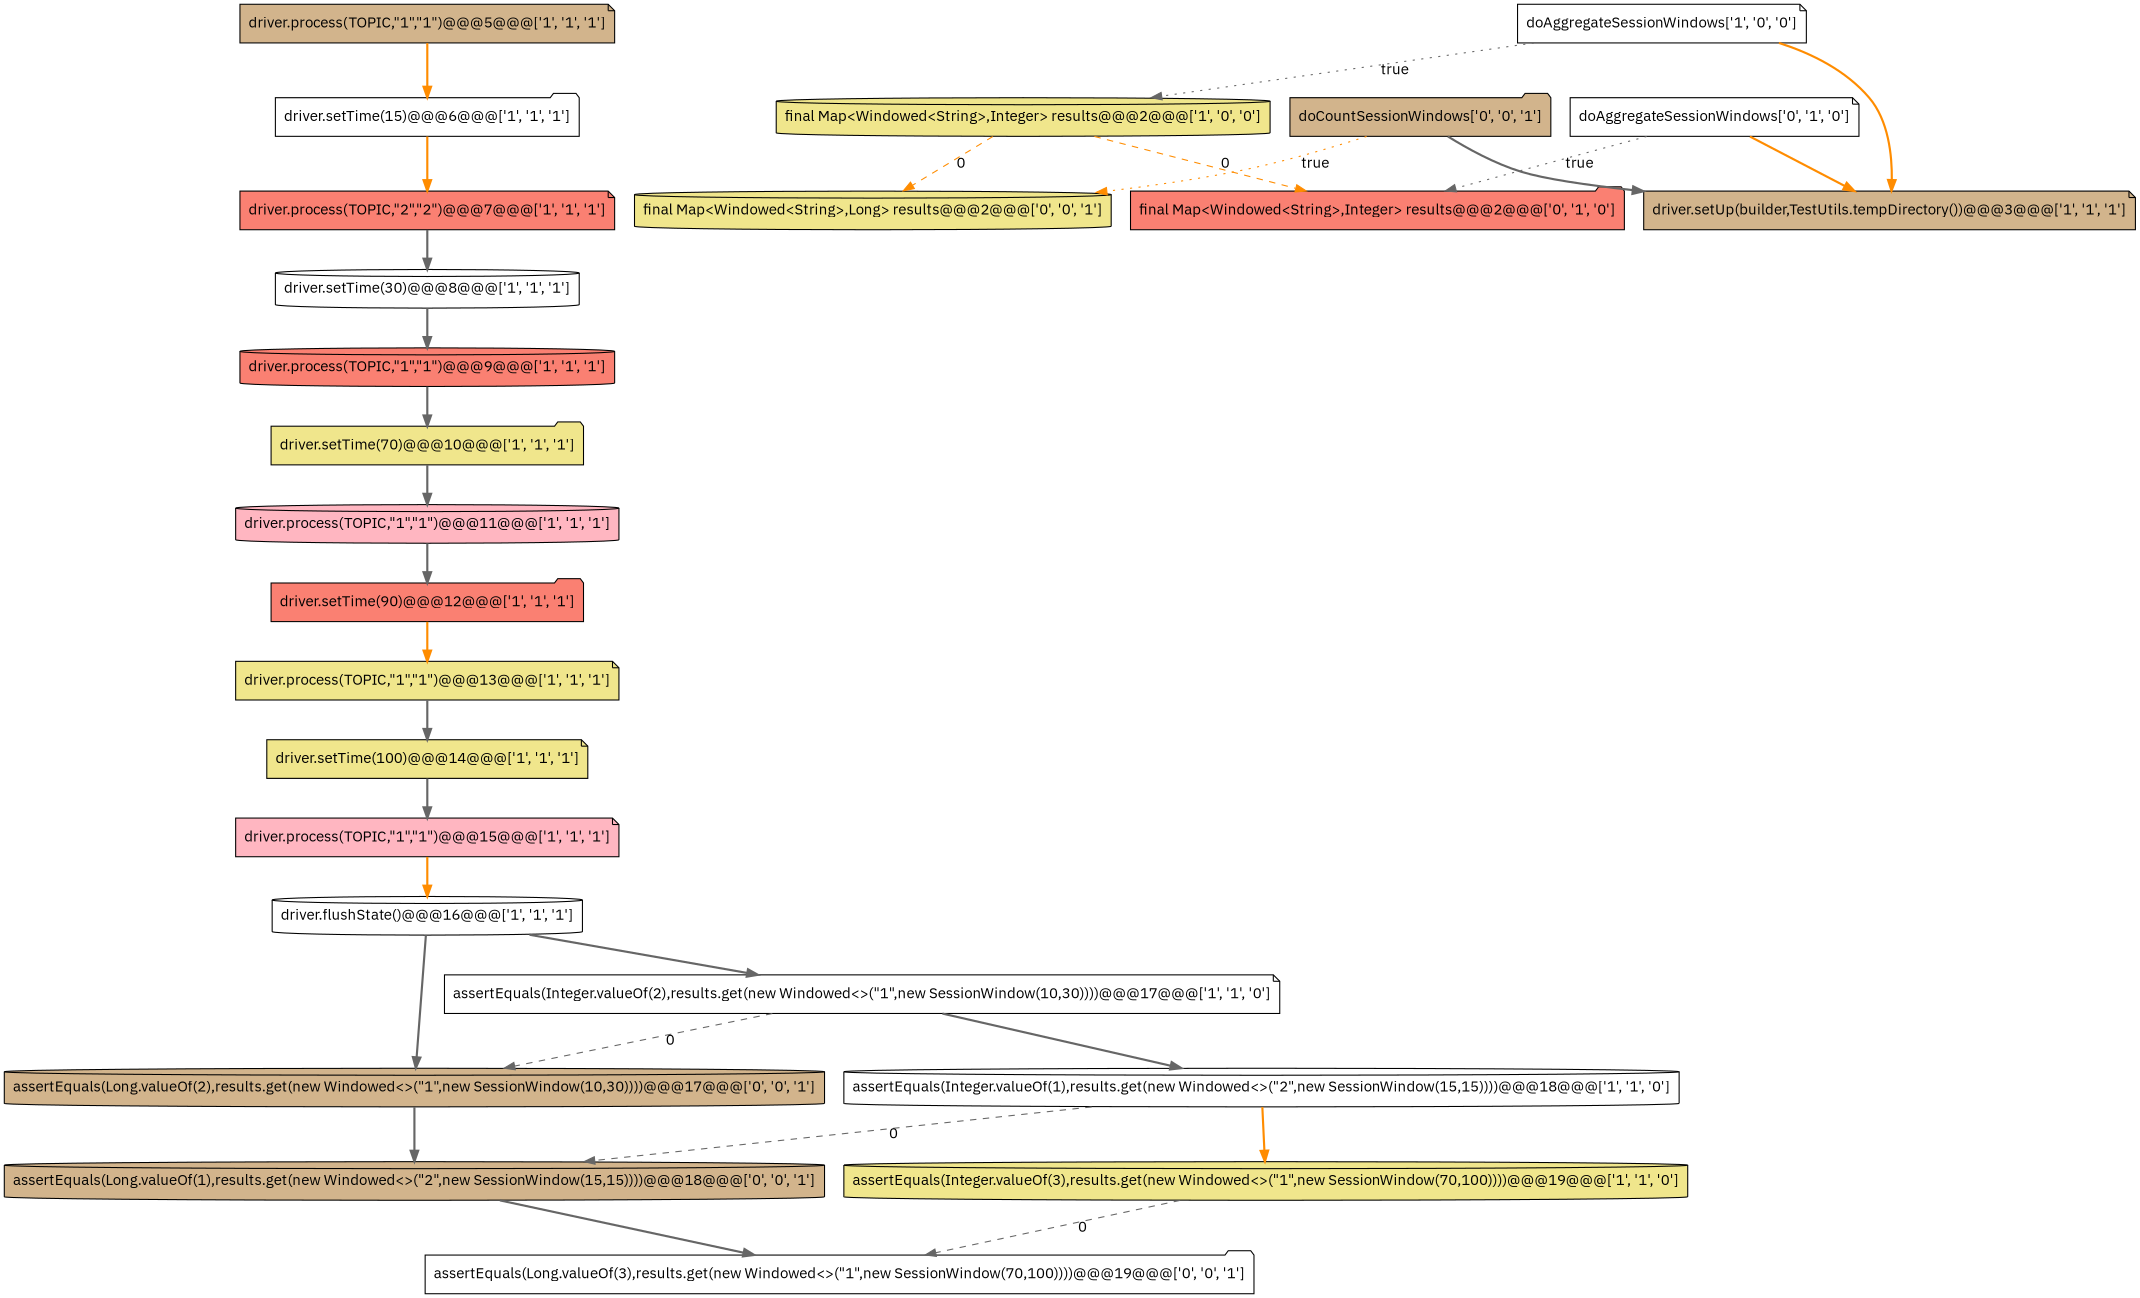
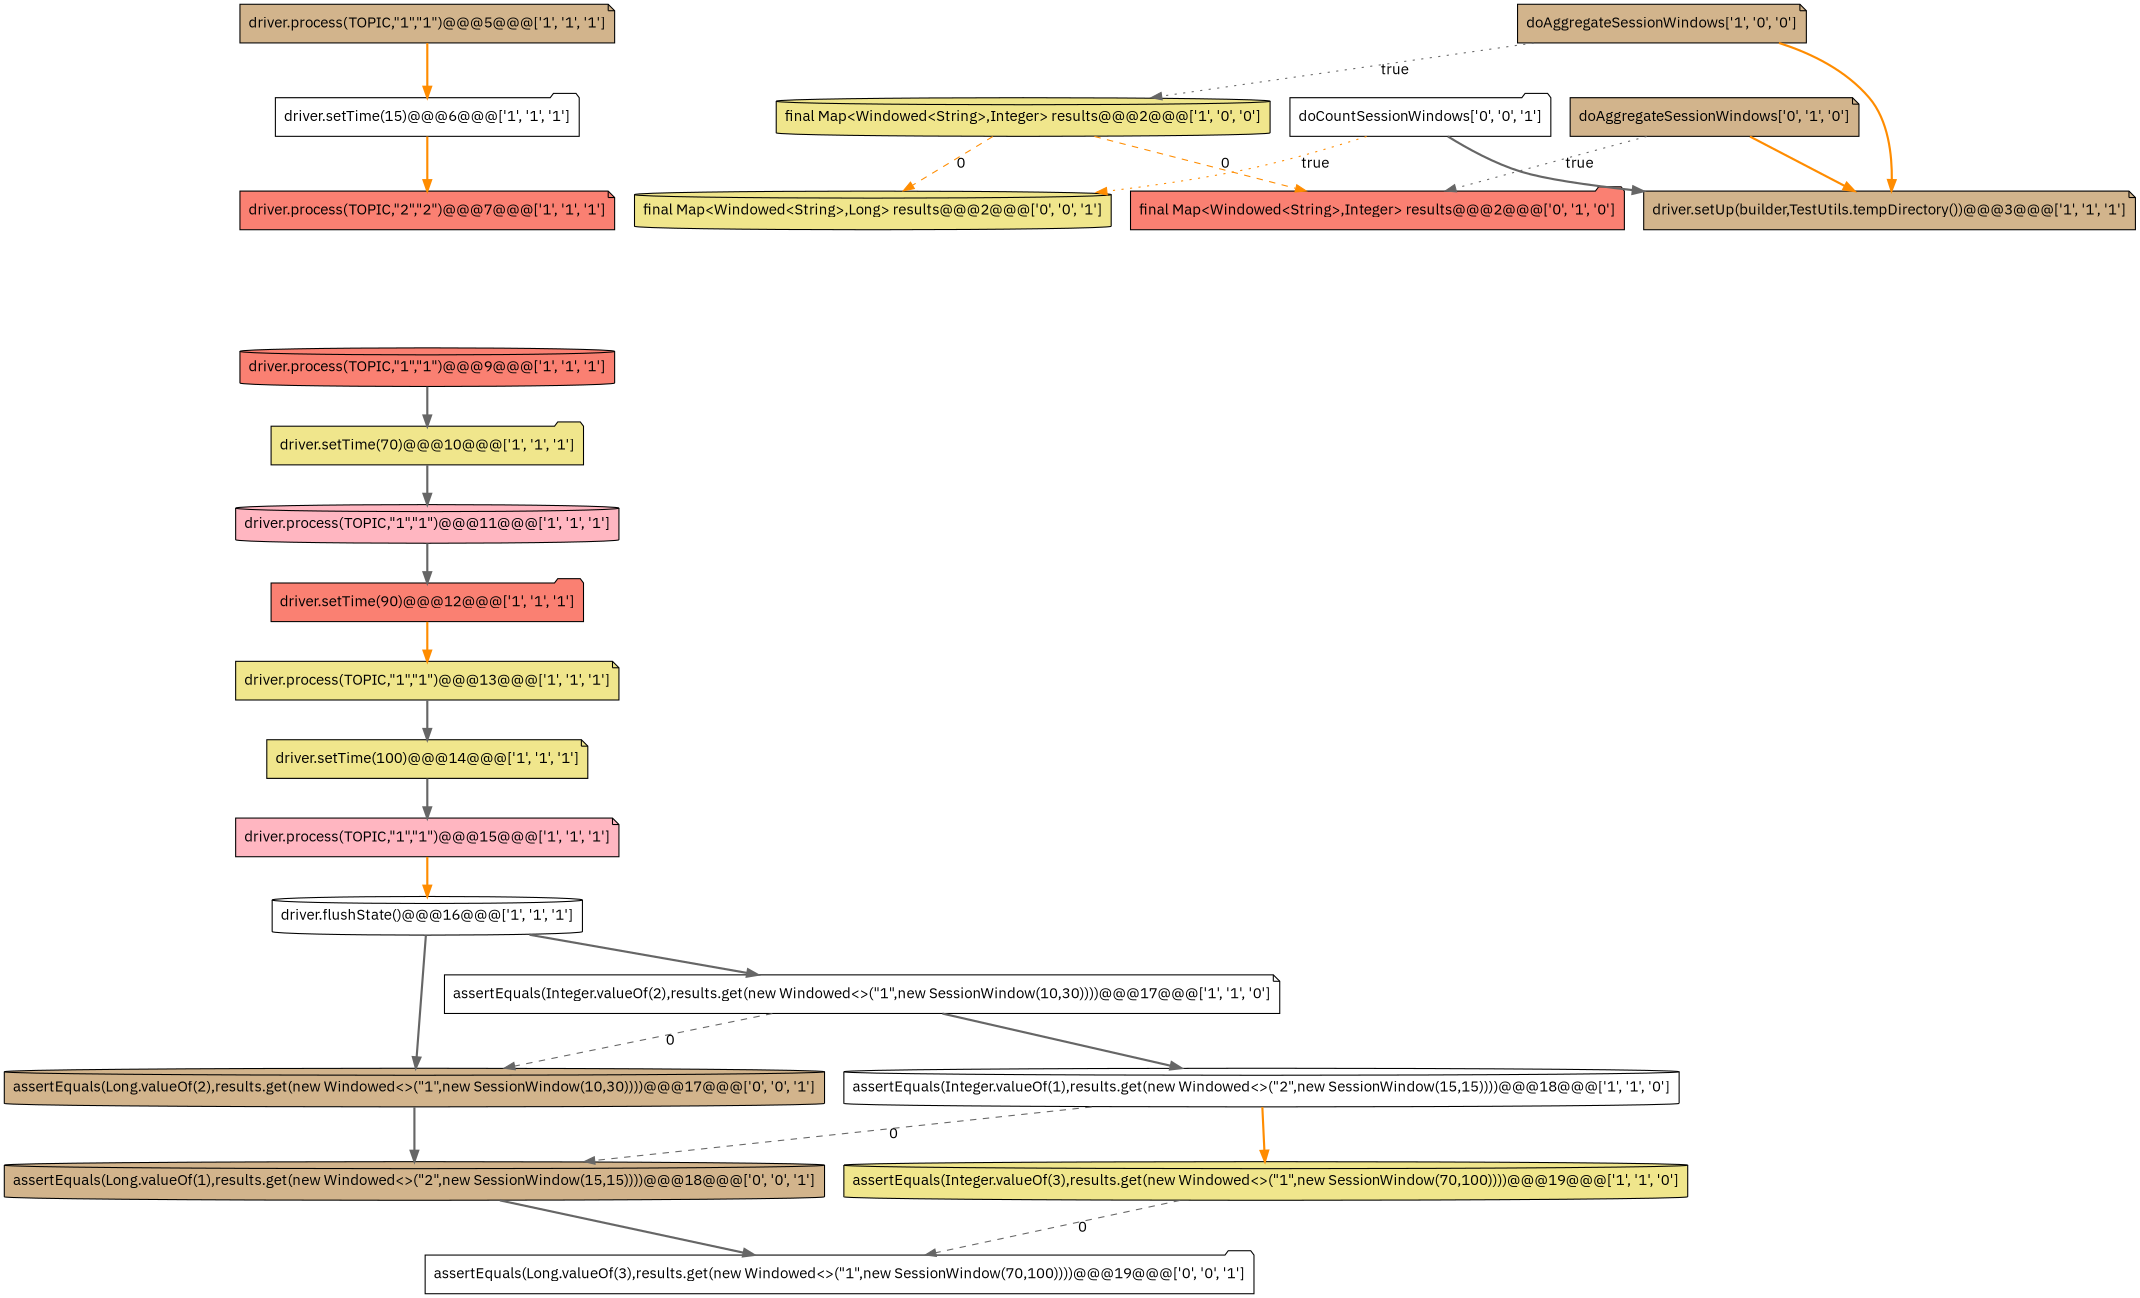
node "doAggregateSessionWindows['1', '0', '0']": fillcolor white -> tan
node "doCountSessionWindows['0', '0', '1']": fillcolor tan -> white
node "doAggregateSessionWindows['0', '1', '0']": fillcolor white -> tan
node "driver.setTime(30)@@@8@@@['1', '1', '1']": removed
